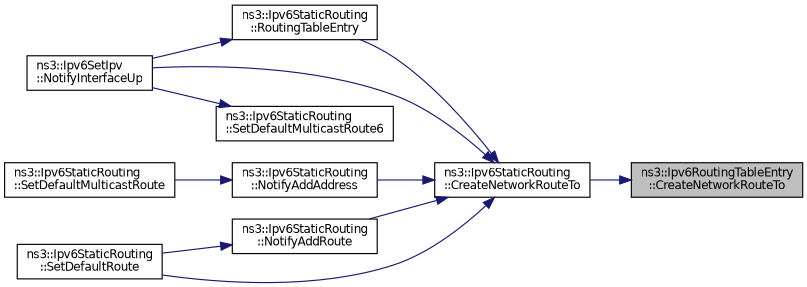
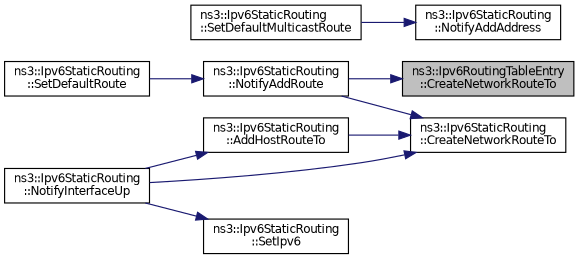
node "ns3::Ipv6StaticRouting ::RoutingTableEntry": label "ns3::Ipv6StaticRouting ::RoutingTableEntry" -> "ns3::Ipv6StaticRouting ::AddHostRouteTo"
node "ns3::Ipv6SetIpv ::NotifyInterfaceUp": label "ns3::Ipv6SetIpv ::NotifyInterfaceUp" -> "ns3::Ipv6StaticRouting ::NotifyInterfaceUp"
node "ns3::Ipv6StaticRouting ::SetDefaultMulticastRoute6": label "ns3::Ipv6StaticRouting ::SetDefaultMulticastRoute6" -> "ns3::Ipv6StaticRouting ::SetIpv6"
edge "ns3::Ipv6StaticRouting ::NotifyAddAddress" -> "ns3::Ipv6StaticRouting ::CreateNetworkRouteTo": removed
edge "ns3::Ipv6StaticRouting ::CreateNetworkRouteTo" -> "ns3::Ipv6RoutingTableEntry ::CreateNetworkRouteTo": now "ns3::Ipv6StaticRouting ::NotifyAddRoute" -> "ns3::Ipv6RoutingTableEntry ::CreateNetworkRouteTo"
edge "ns3::Ipv6StaticRouting ::SetDefaultRoute" -> "ns3::Ipv6StaticRouting ::CreateNetworkRouteTo": removed
